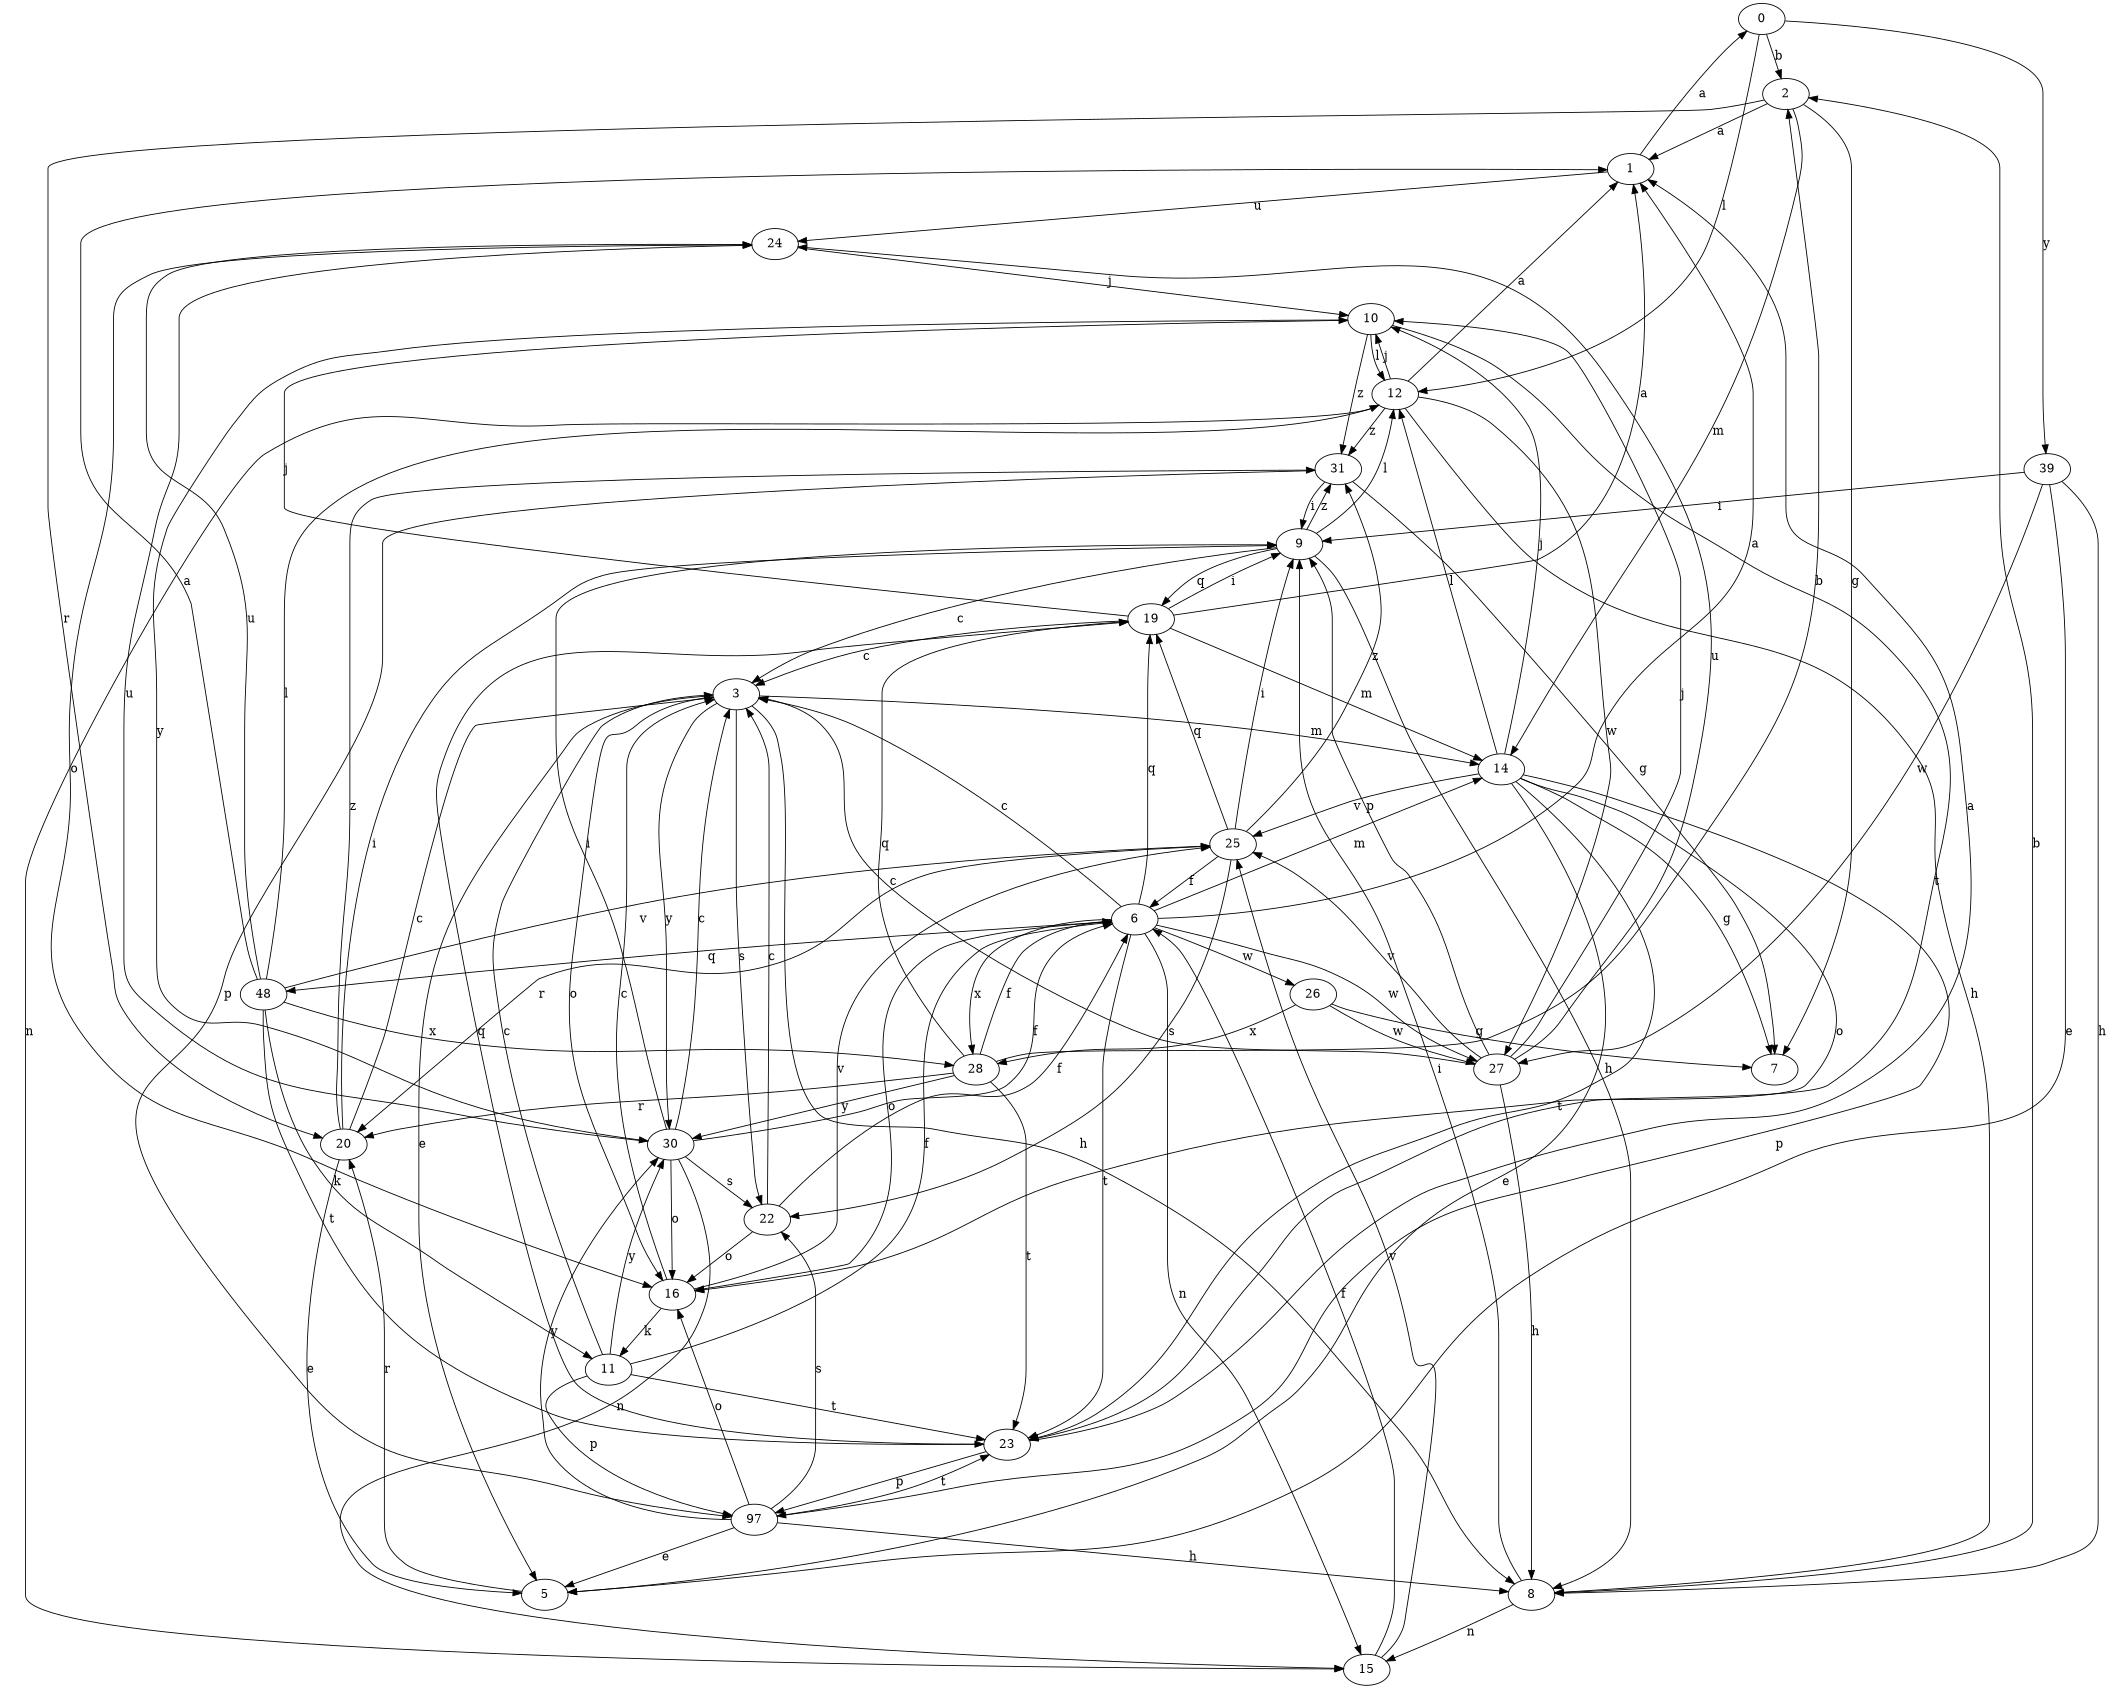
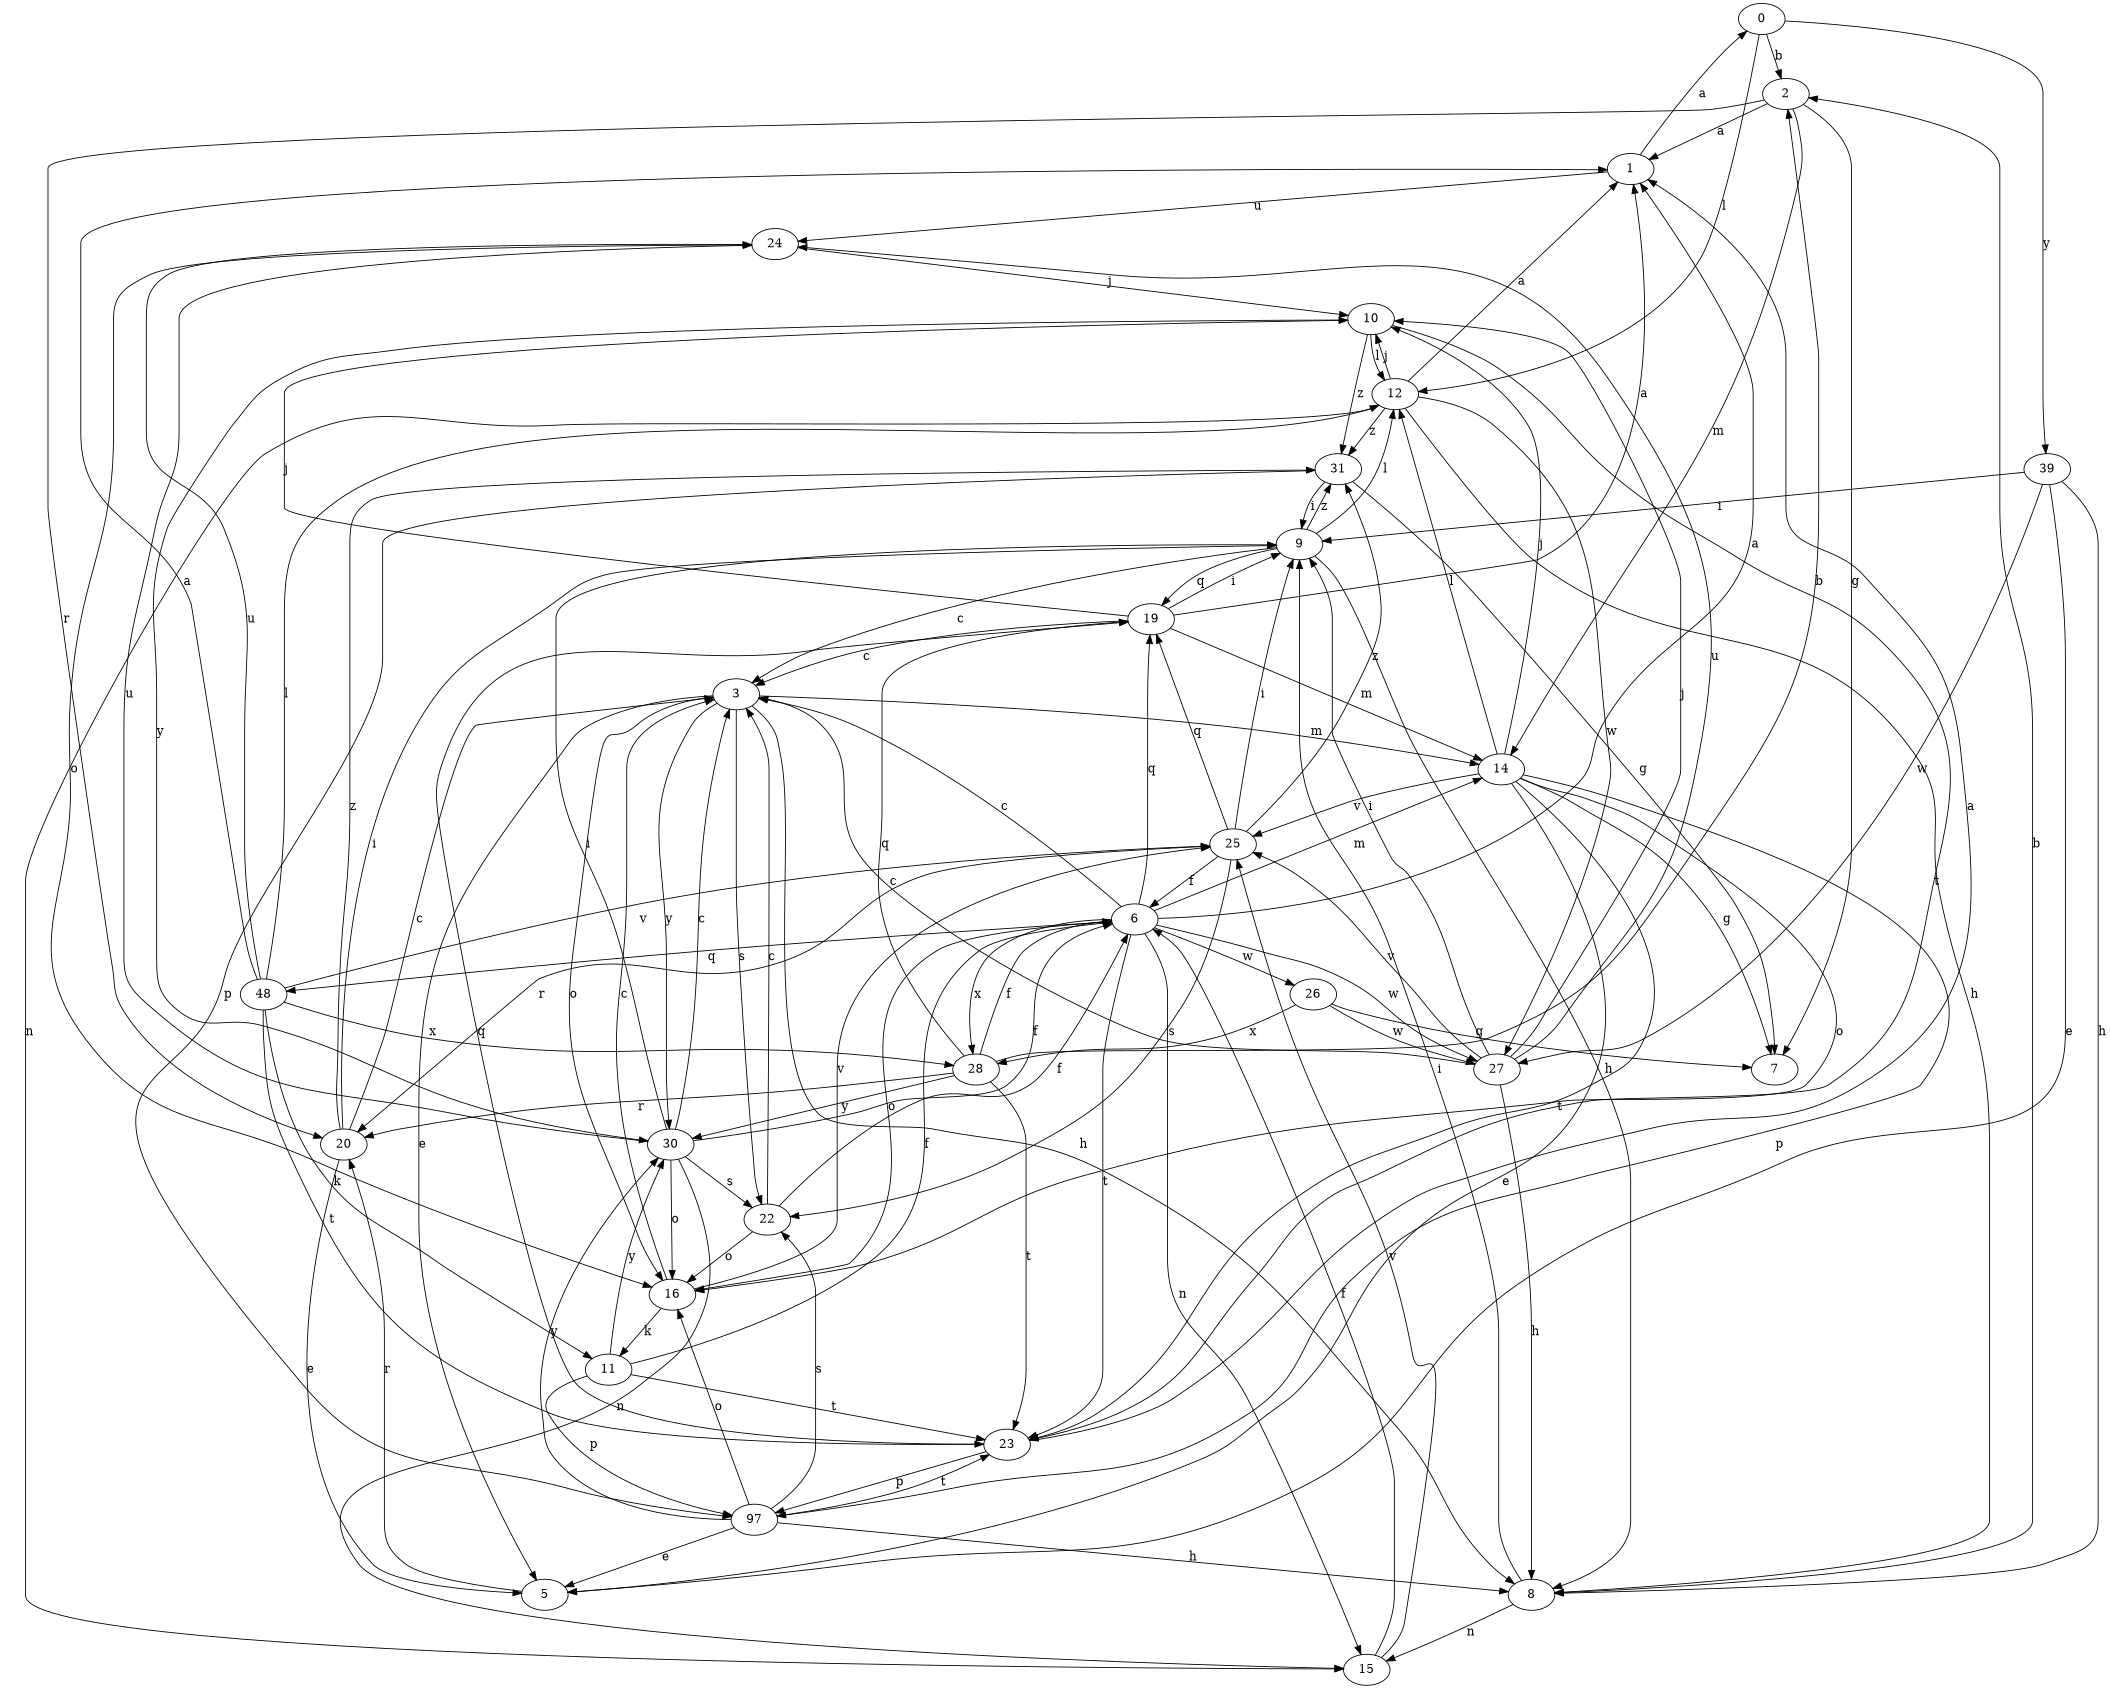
edge "27" -> "9": label "p" -> "i"
edge "11" -> "3": removed, label "c"
